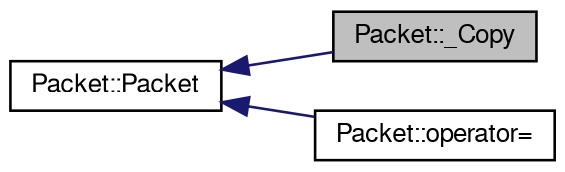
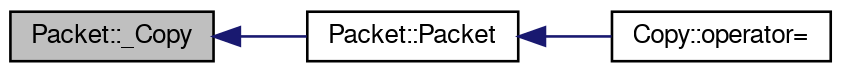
edge "Packet::_Copy" -> "Packet::Packet": reversed
node "Packet::operator=": label "Packet::operator=" -> "Copy::operator="
